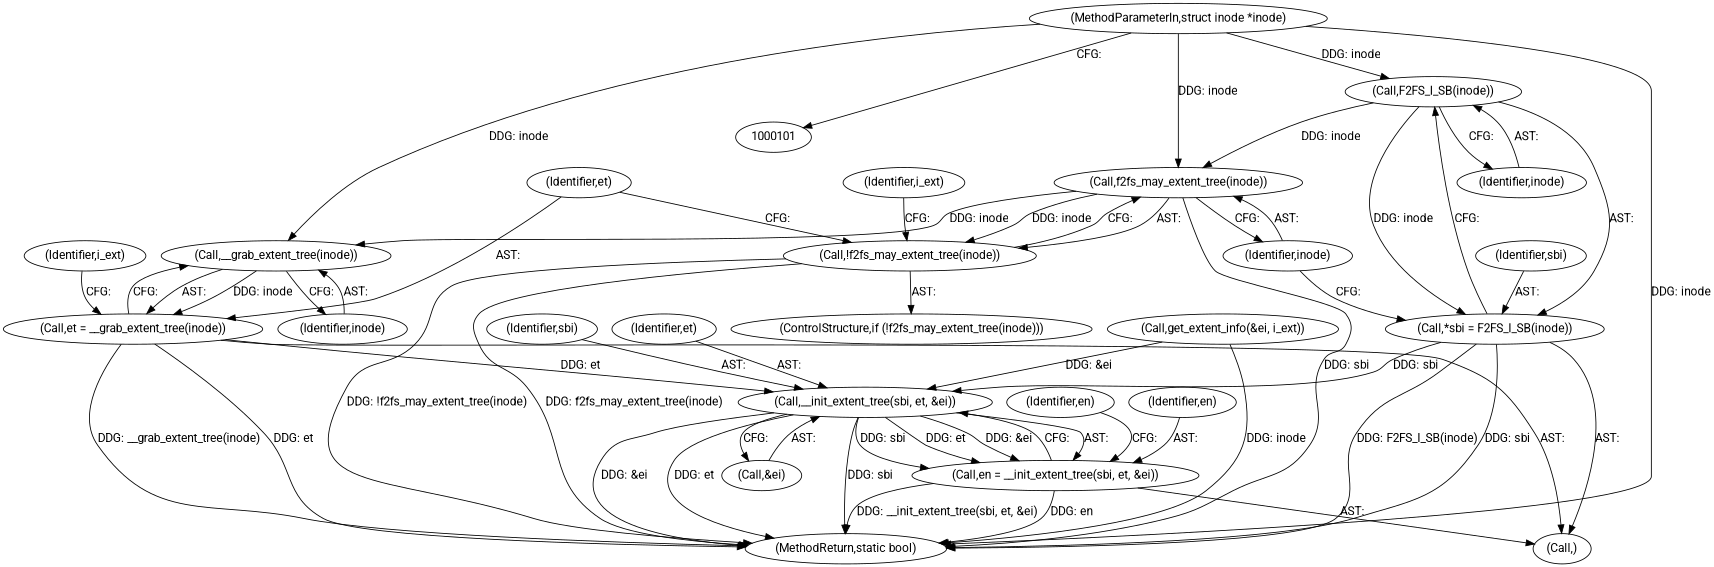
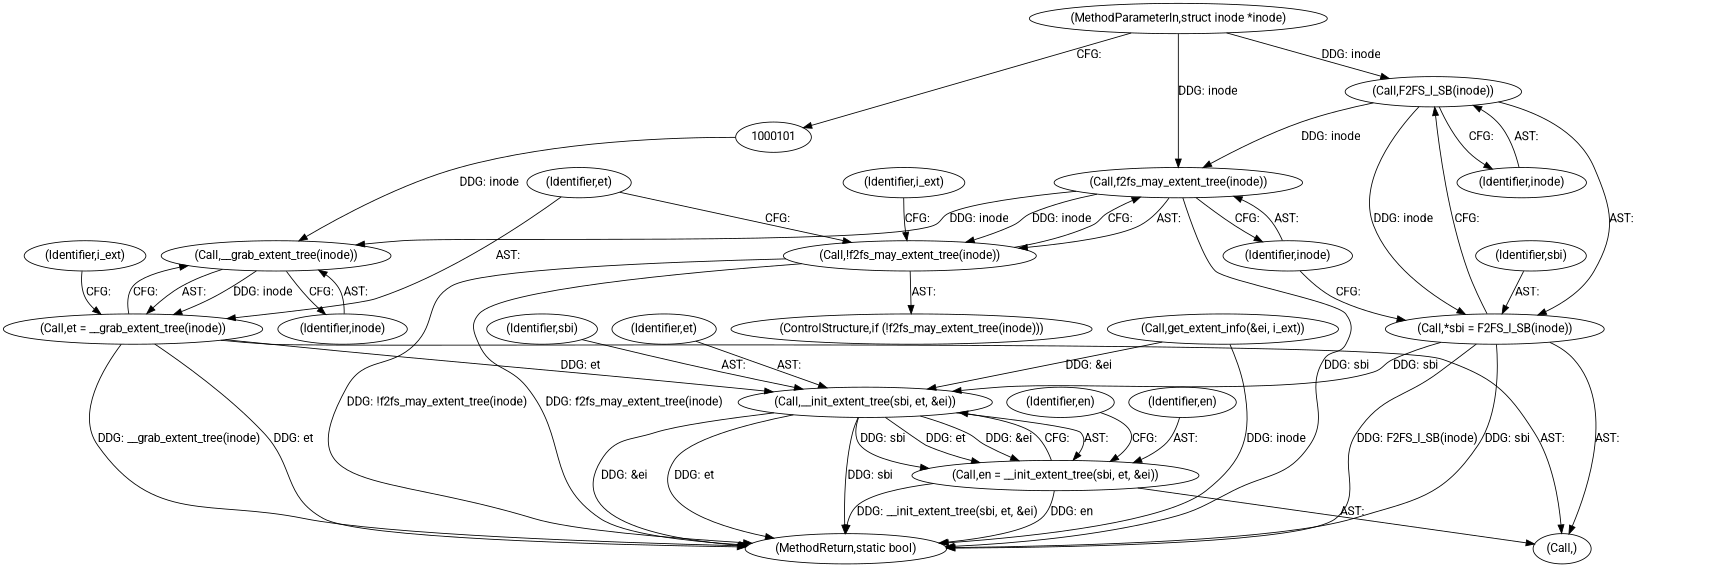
edge "(MethodParameterIn,struct inode *inode)" -> "(Call,__grab_extent_tree(inode))": now "1000101" -> "(Call,__grab_extent_tree(inode))"
edge "(MethodParameterIn,struct inode *inode)" -> "(MethodReturn,static bool)": removed, label "DDG: inode"
node "(Call,&ei)": removed
